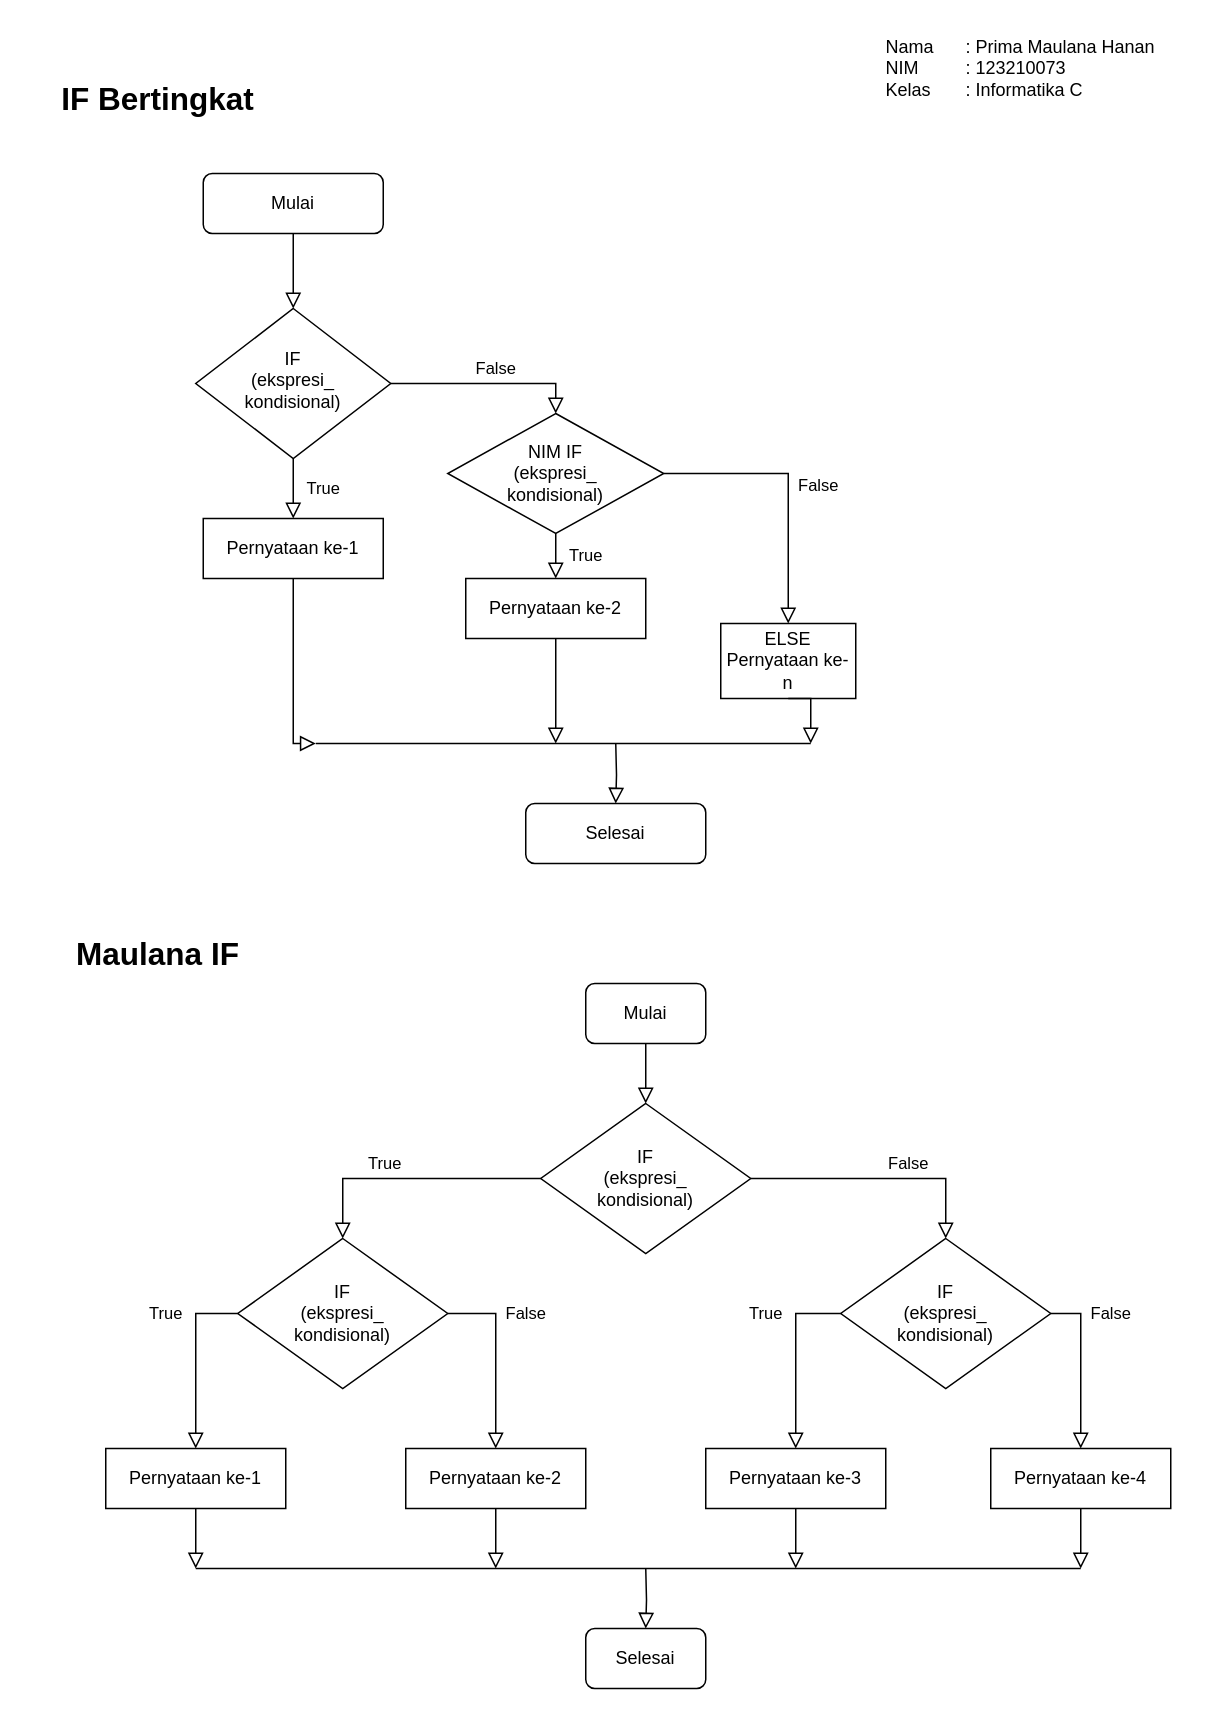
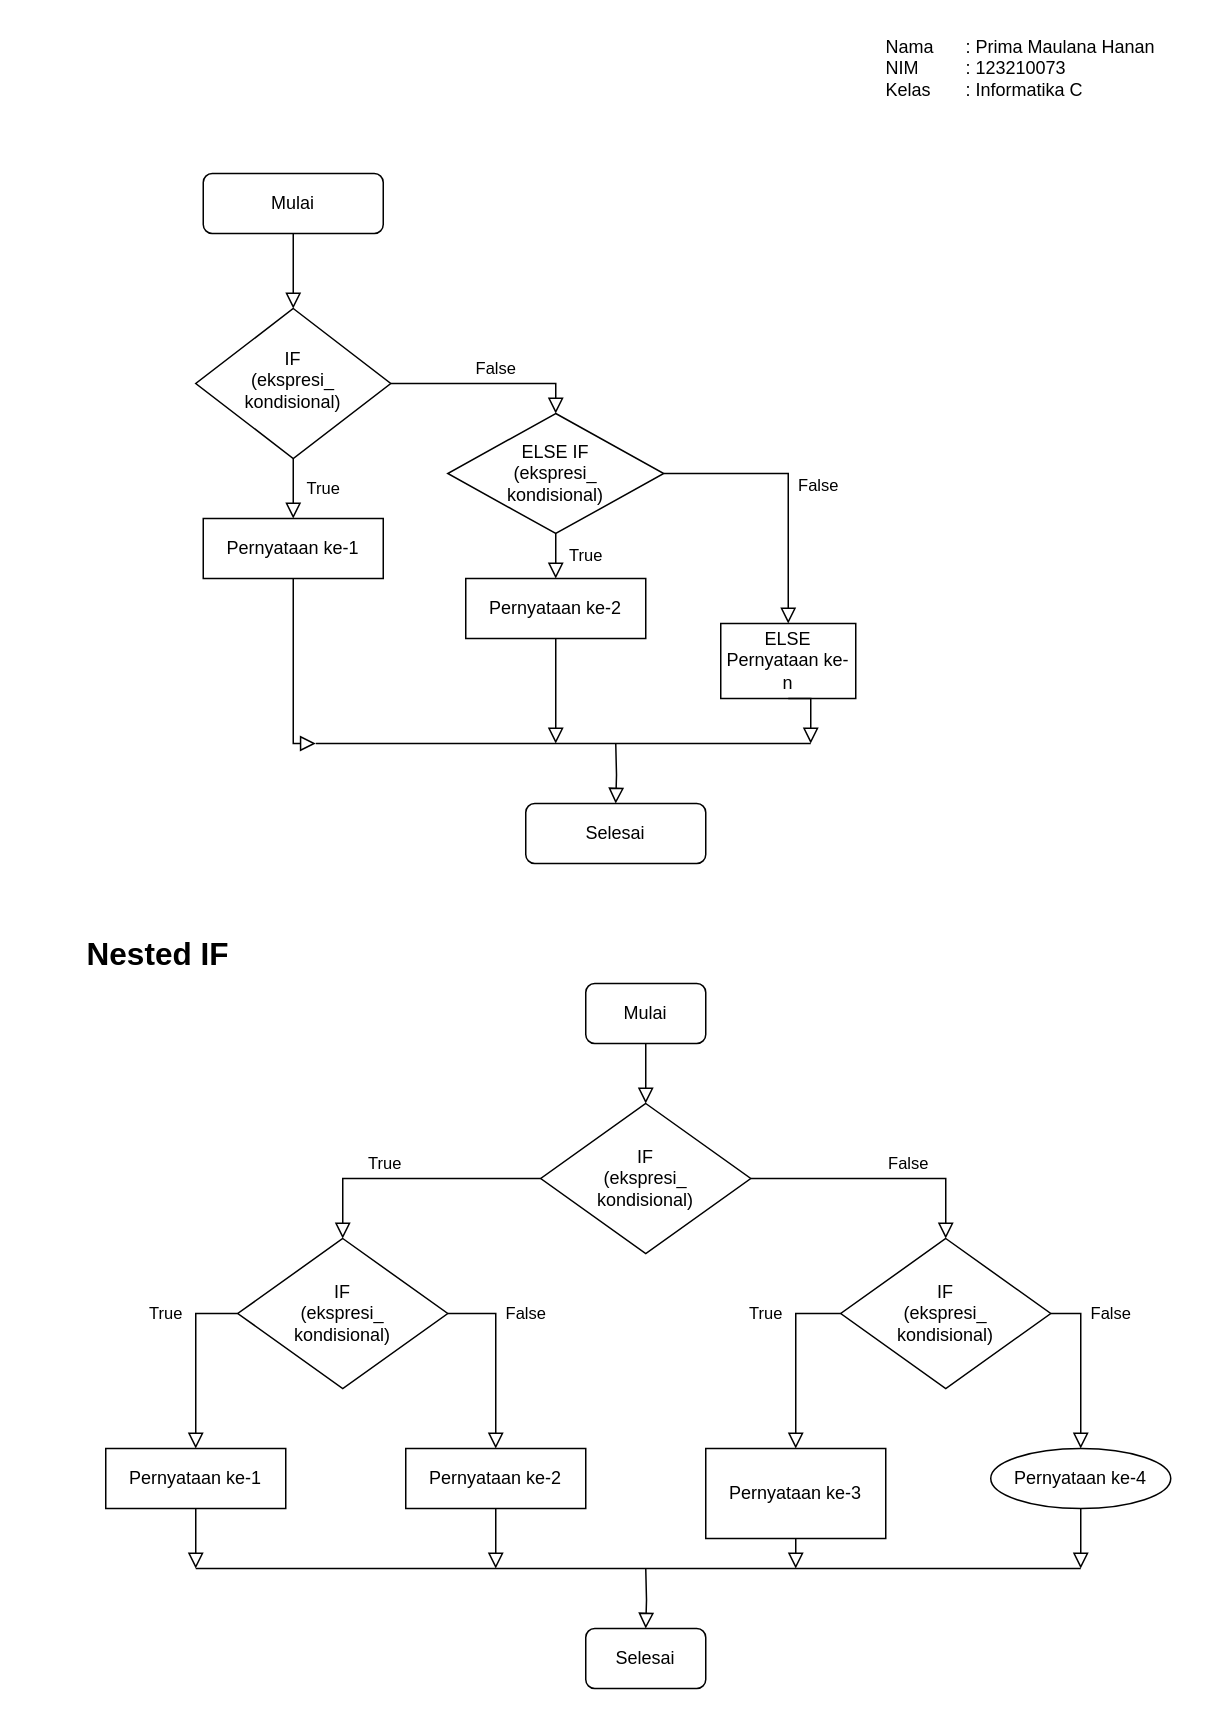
node "IF Bertingkat": removed
node "NIM IF (ekspresi_ kondisional)": label "NIM IF (ekspresi_ kondisional)" -> "ELSE IF (ekspresi_ kondisional)"
node "Maulana IF": label "Maulana IF" -> "Nested IF"
node "Pernyataan ke-3": size 180x60 -> 180x90
node "Pernyataan ke-4": shape rectangle -> ellipse
